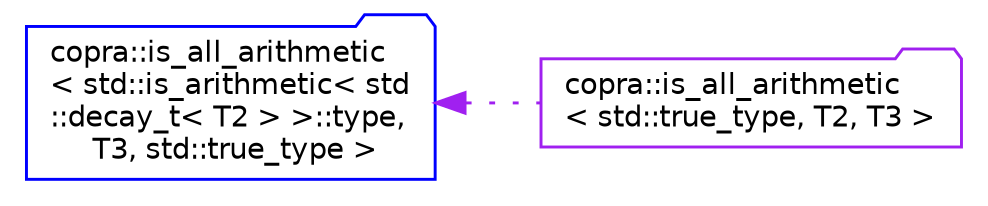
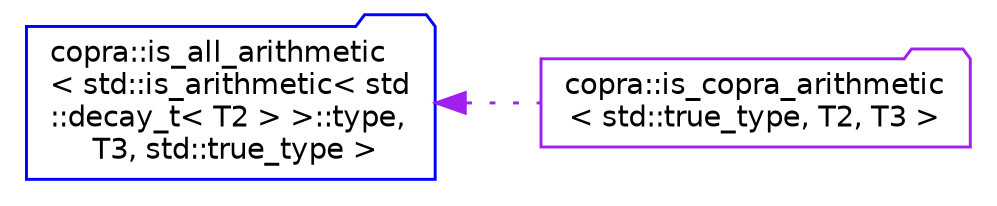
node "copra::is_all_arithmetic < std::true_type, T2, T3 >": label "copra::is_all_arithmetic < std::true_type, T2, T3 >" -> "copra::is_copra_arithmetic < std::true_type, T2, T3 >"
